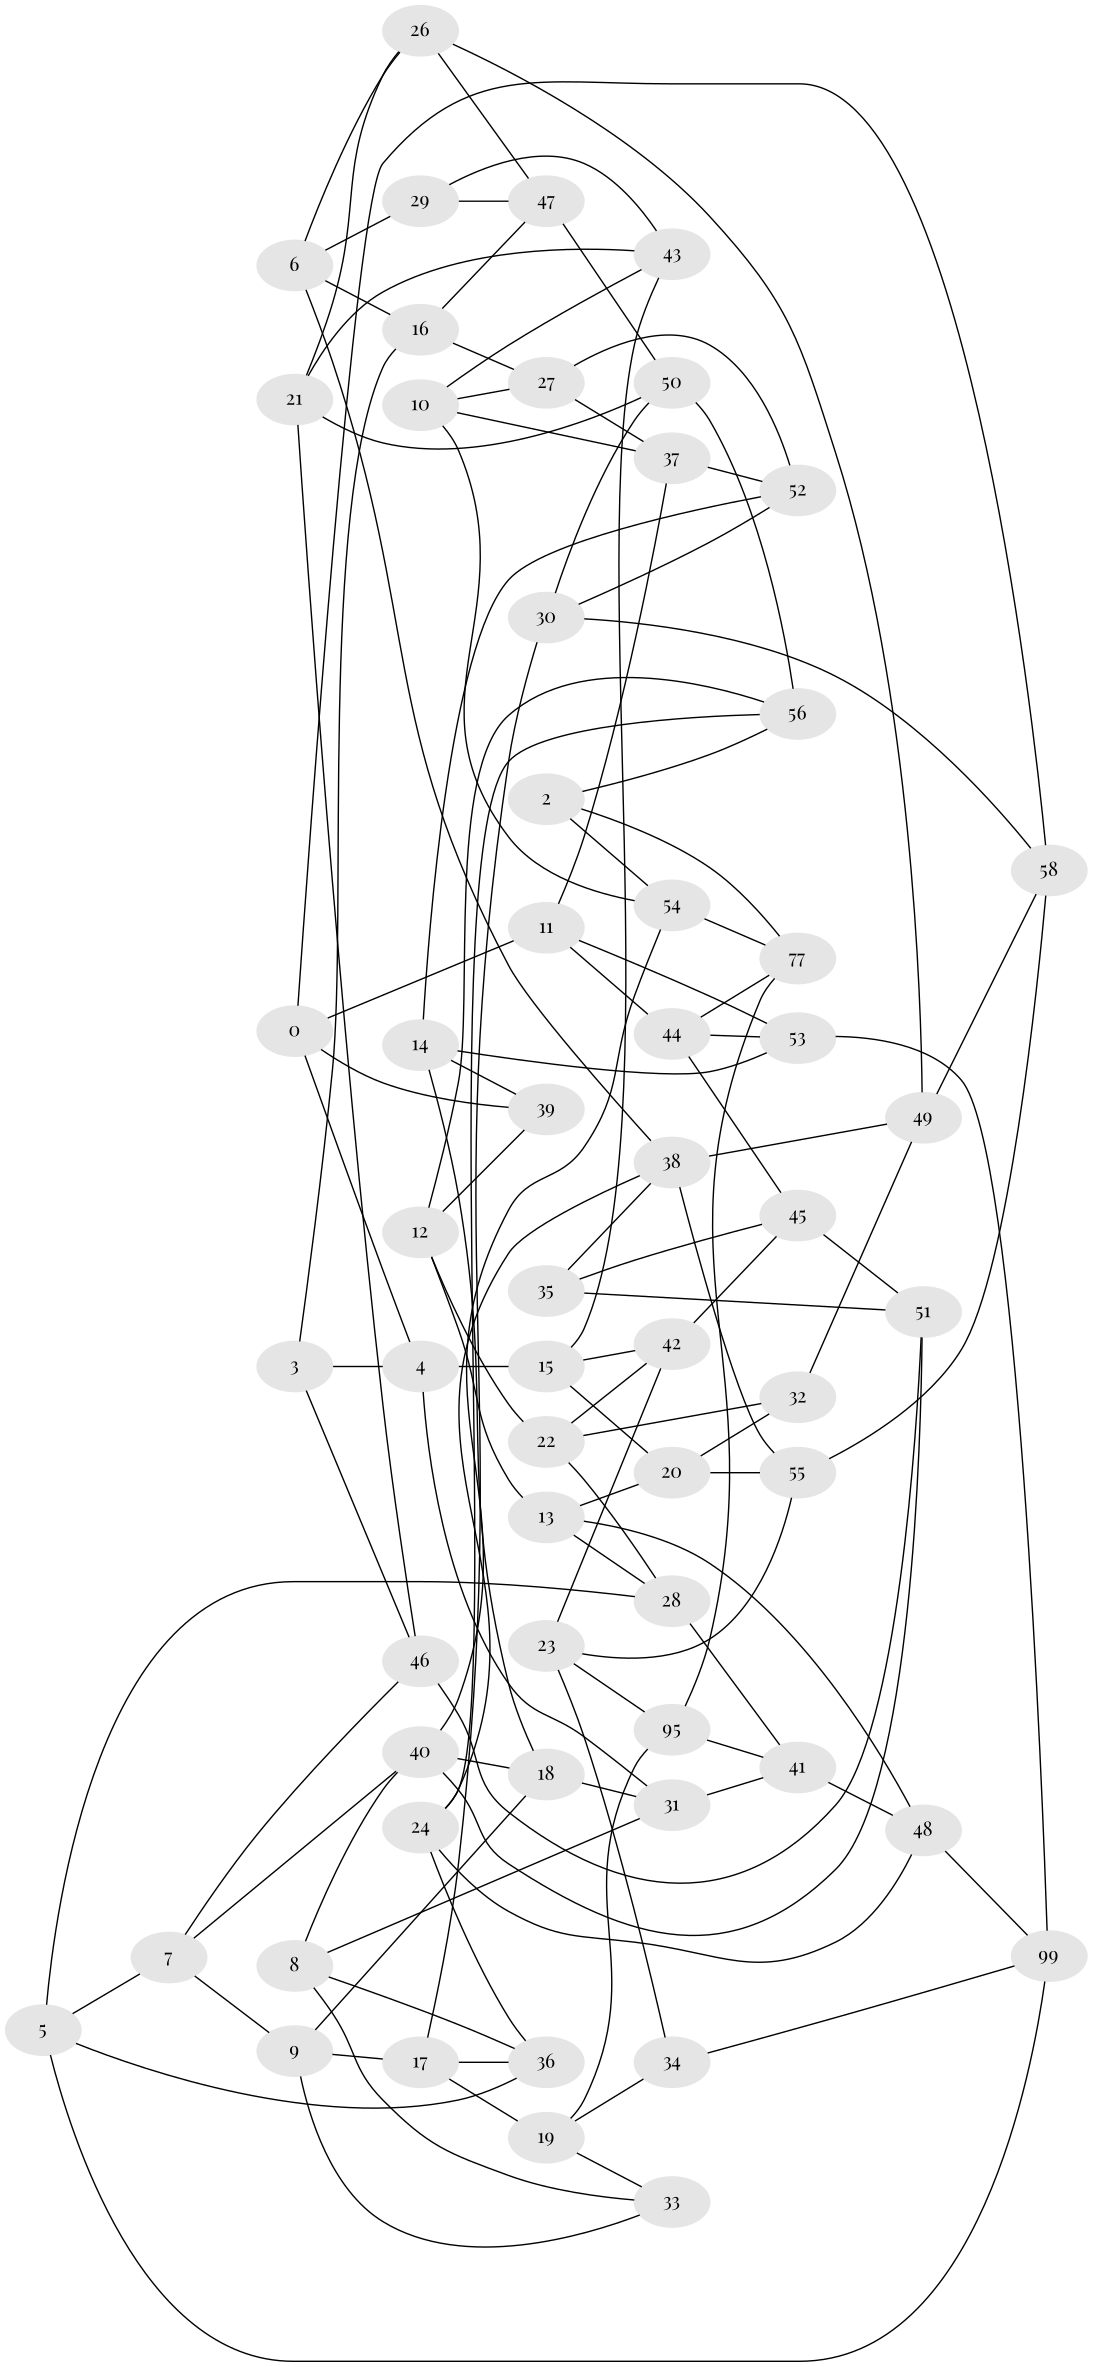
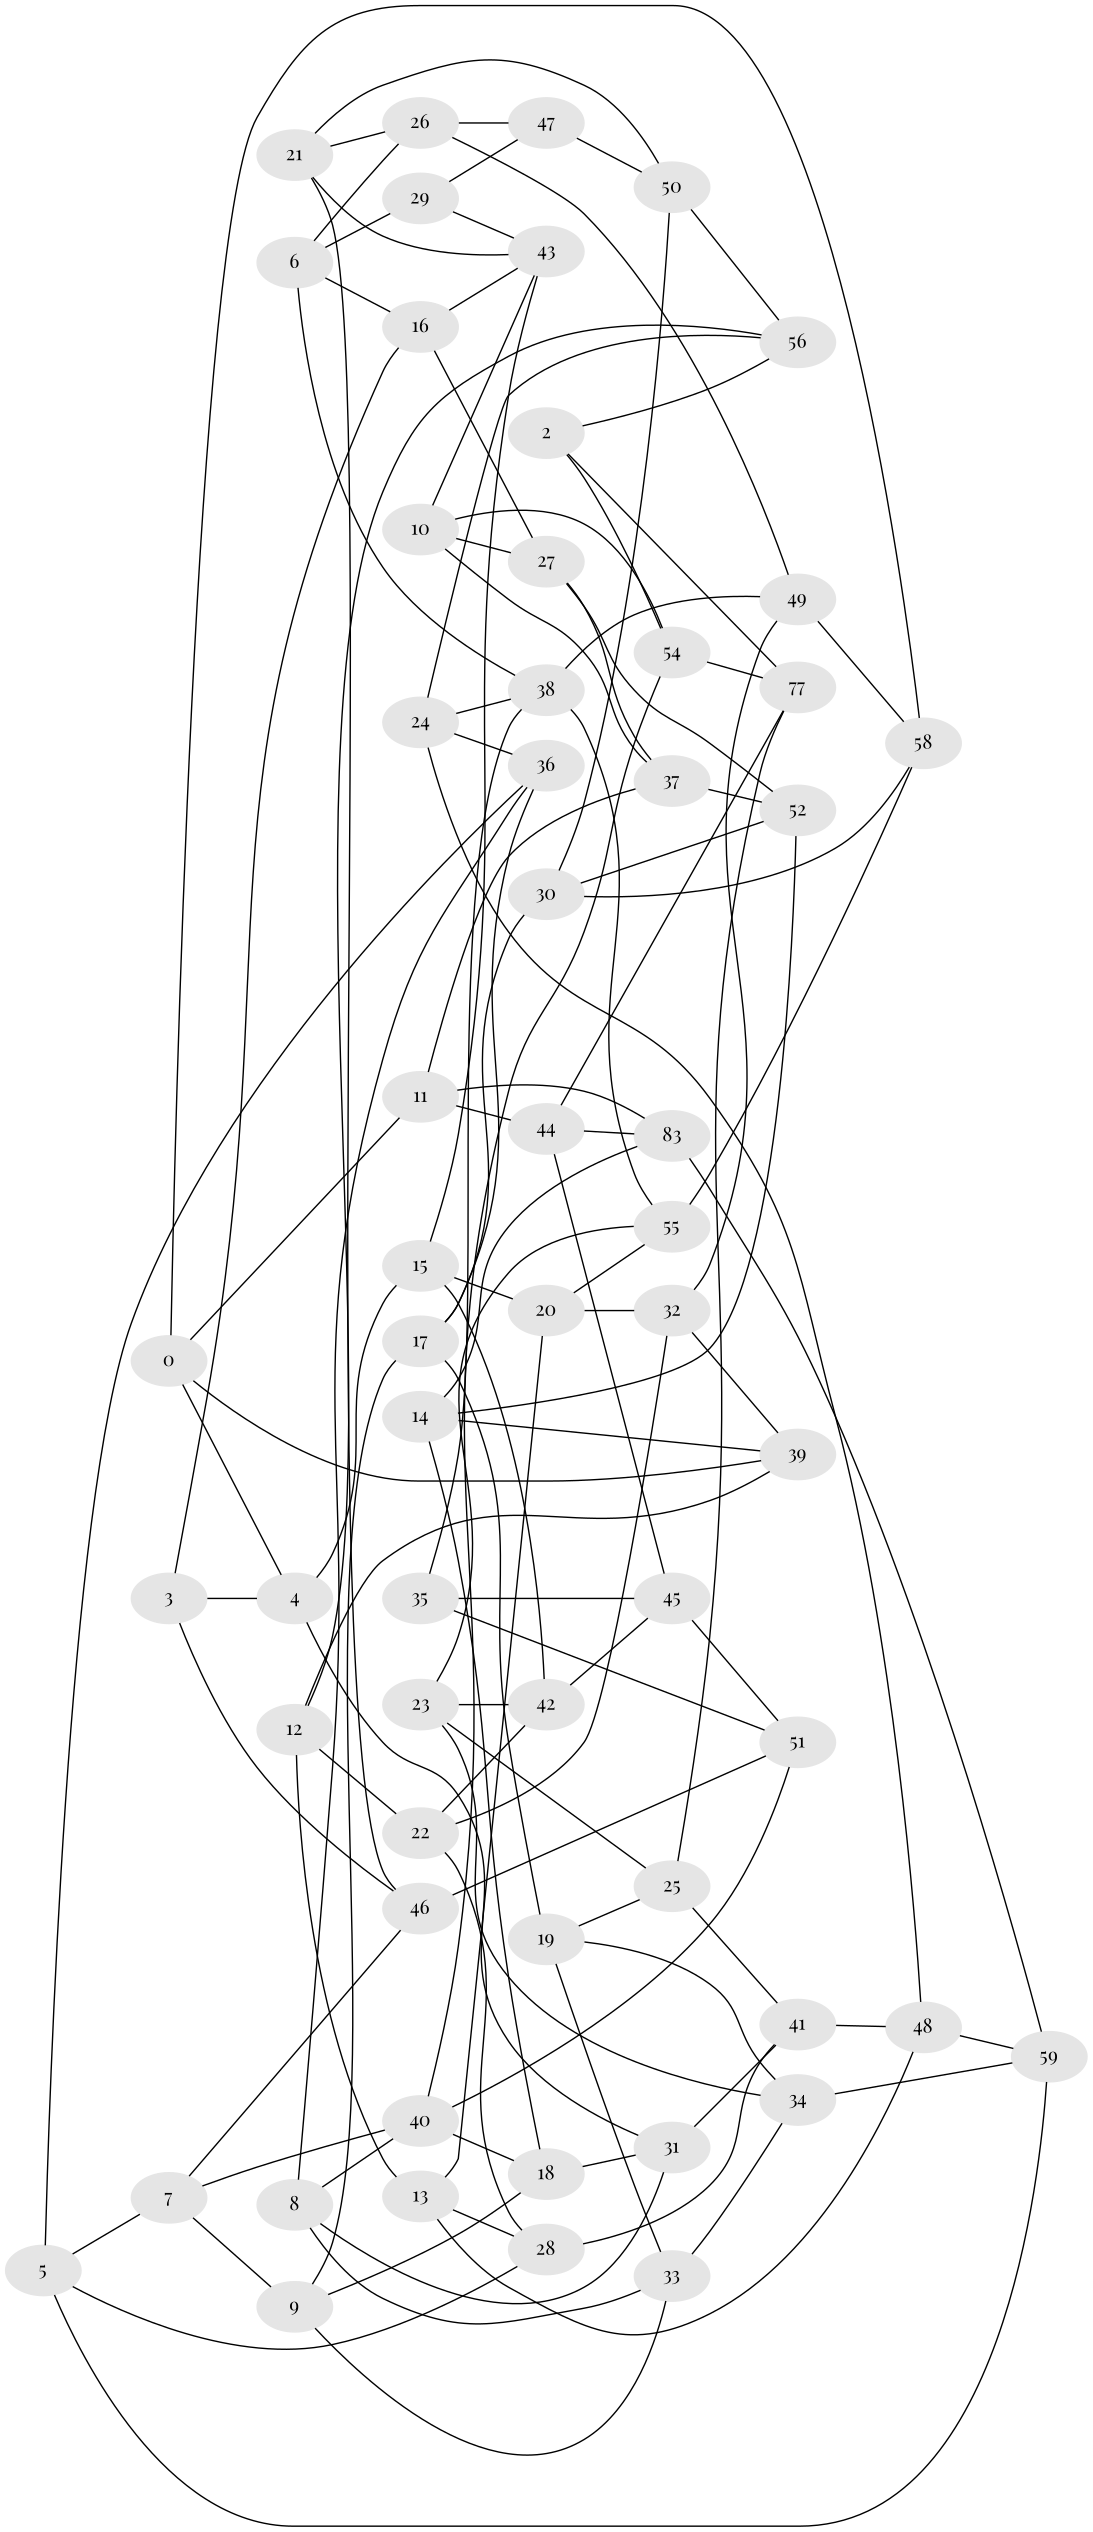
edge "47" -- "16": now "43" -- "16"
node "53": label "53" -> "83"
edge "32" -- "39": added
node "95": label "95" -> "25"
node "99": label "99" -> "59"
edge "34" -- "33": added
